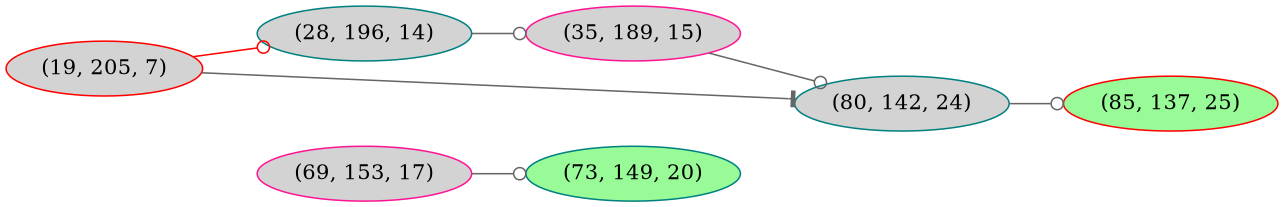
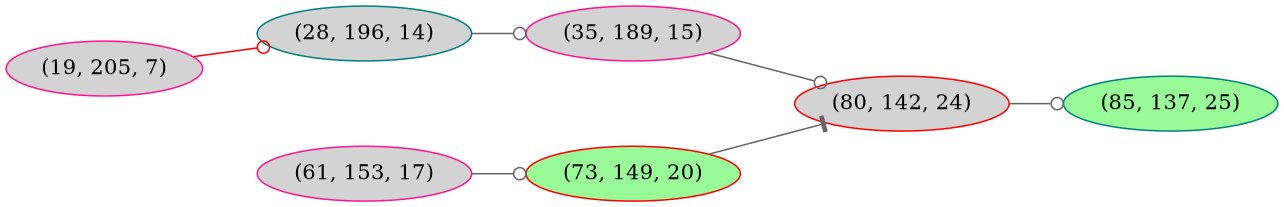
node "(19, 205, 7)": color red -> deeppink
edge "(19, 205, 7)" -> "(80, 142, 24)": now "(73, 149, 20)" -> "(80, 142, 24)"
node "(80, 142, 24)": color teal -> red
node "(85, 137, 25)": color red -> teal
node "(69, 153, 17)": label "(69, 153, 17)" -> "(61, 153, 17)"
node "(73, 149, 20)": color teal -> red
